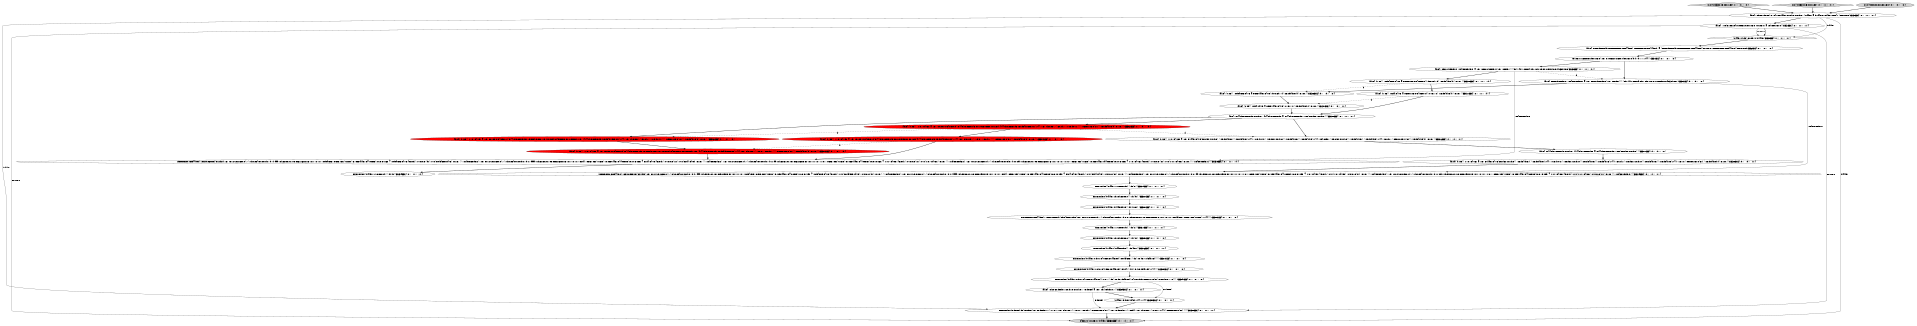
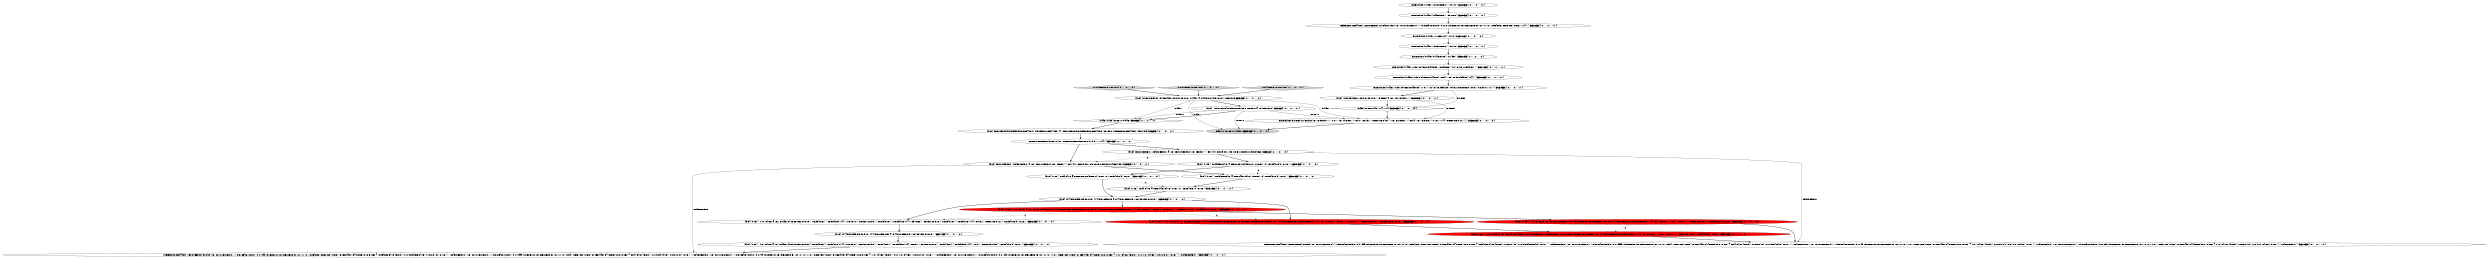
node "shouldRestoreV2Format['0', '0', '1']": shape ellipse -> diamond
node "assertThat(buffer.numRecords(),is(3))@@@19@@@['1', '1', '0']": removed
node "assertThat(buffer.numRecords(),is(3))@@@20@@@['1', '1', '1']": removed
node "buffer.evictWhile(null,null)@@@31@@@['1', '1', '1']": shape ellipse -> diamond
